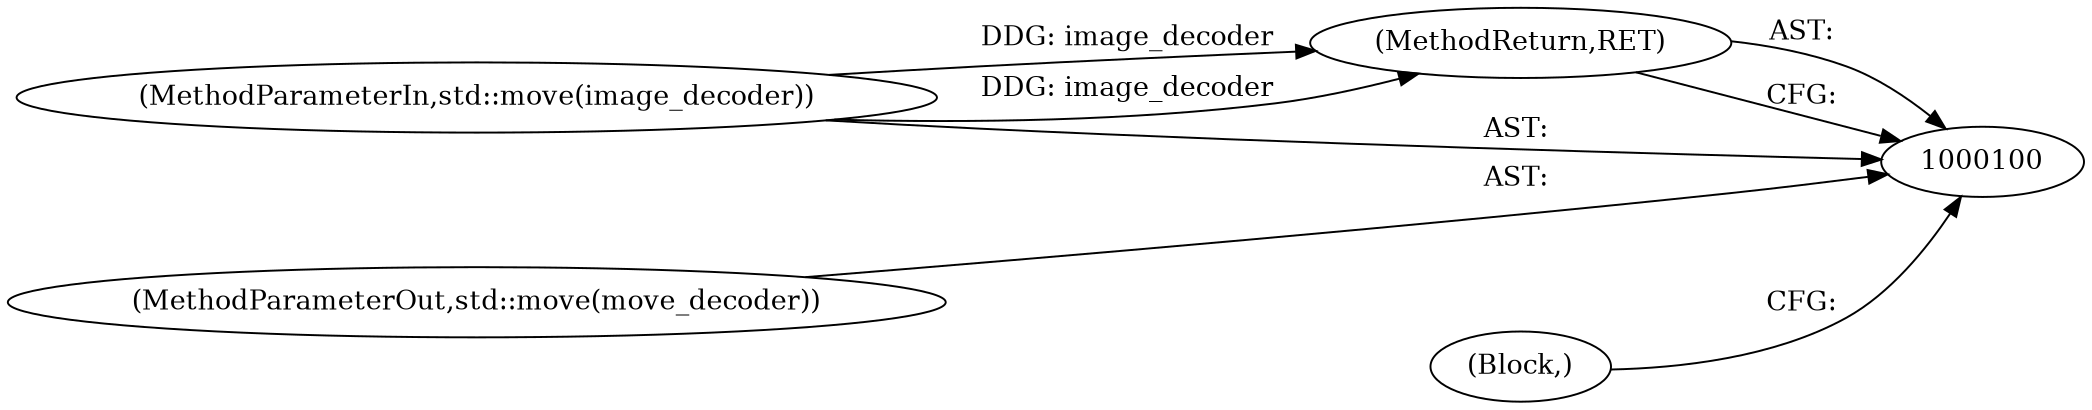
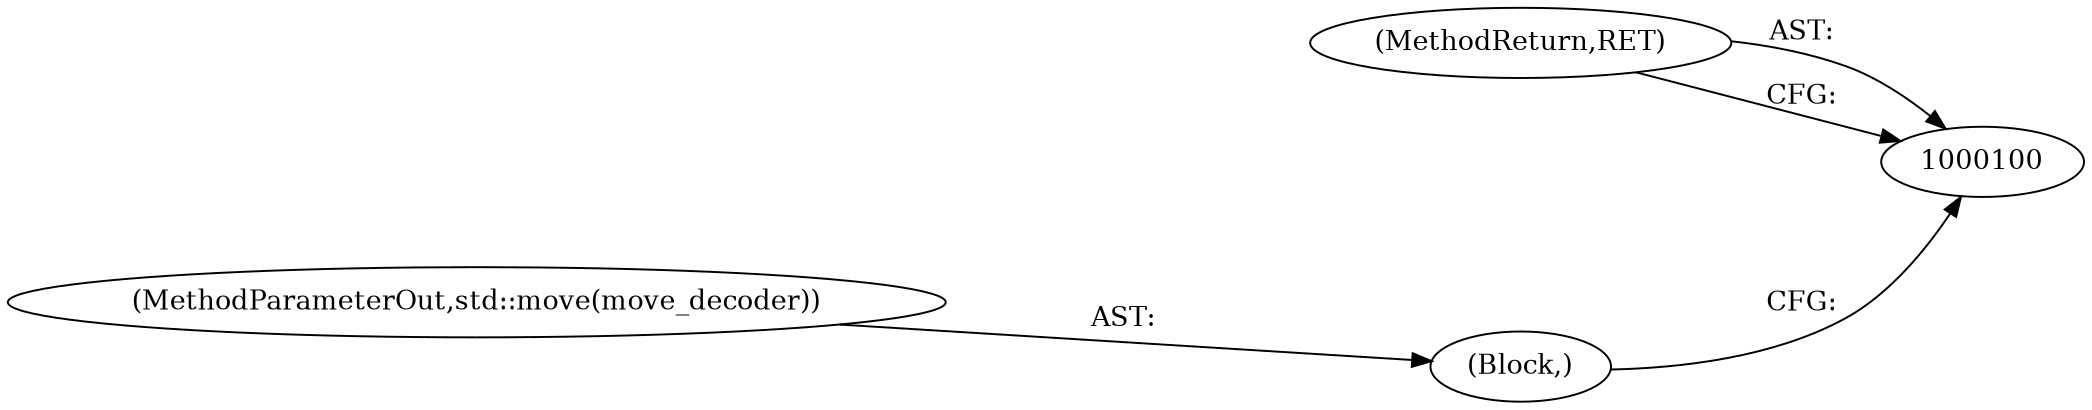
node "(MethodParameterIn,std::move(image_decoder))": removed
edge "(MethodParameterOut,std::move(move_decoder))" -> "1000100": now "(MethodParameterOut,std::move(move_decoder))" -> "(Block,)"
